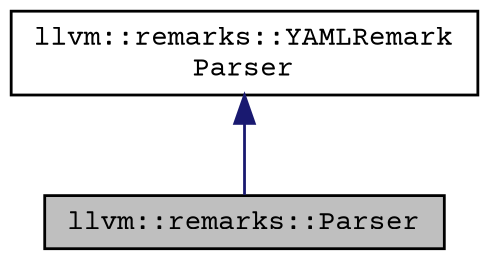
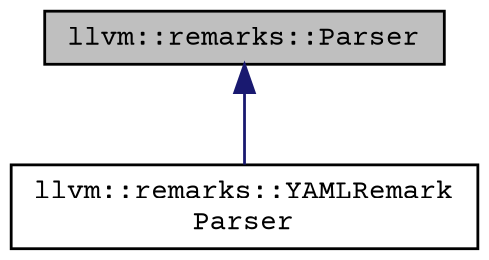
edge "llvm::remarks::Parser" -> "llvm::remarks::YAMLRemark Parser": reversed
